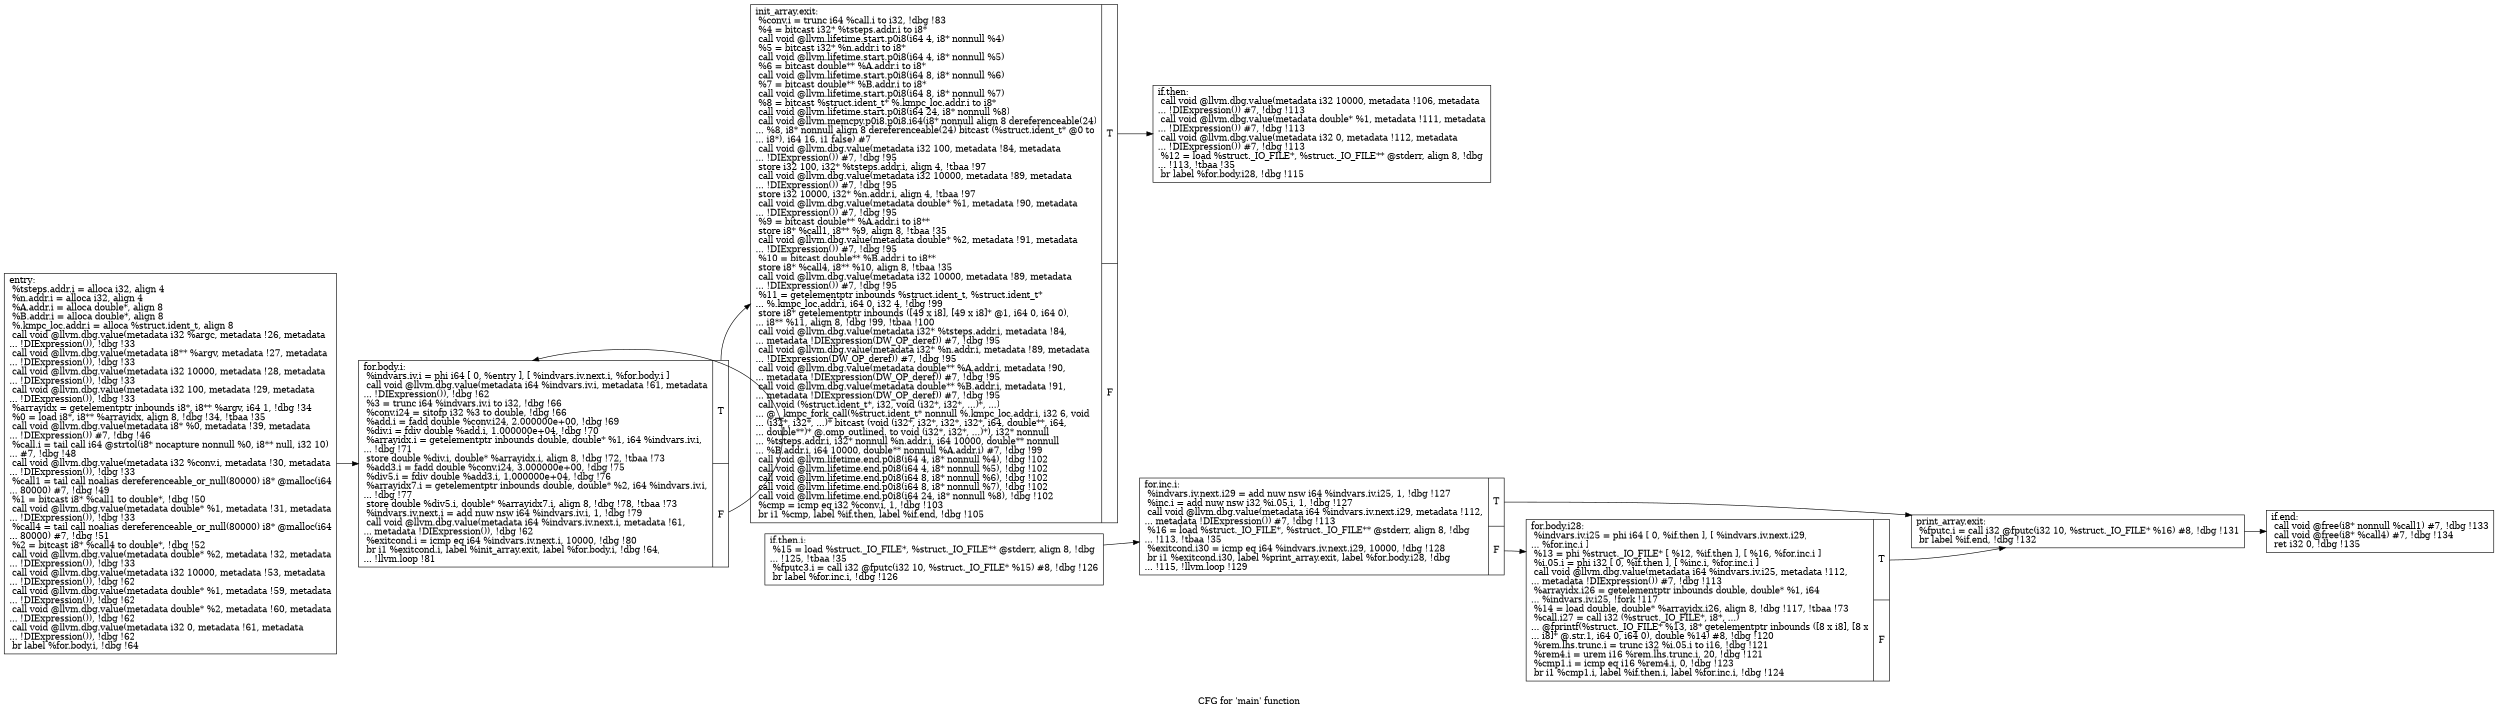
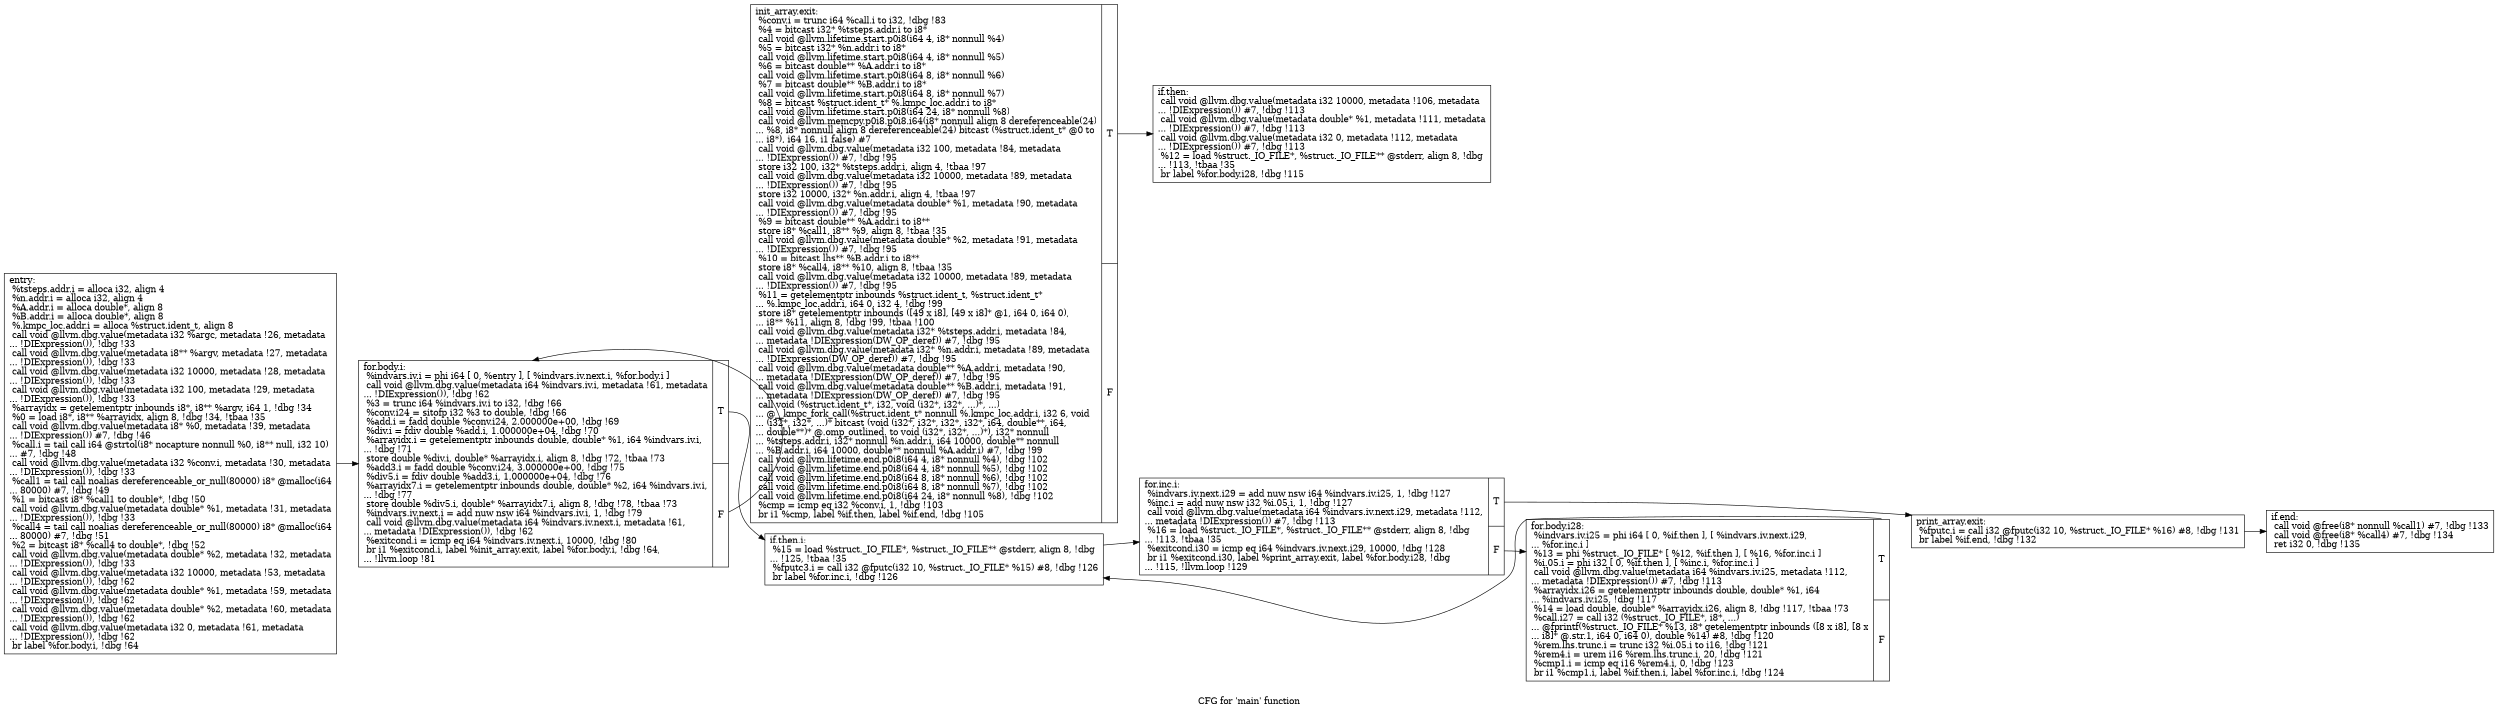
node "init_array.exit:": text "%10 = bitcast double** %B.addr.i to i8**" -> "%10 = bitcast lhs** %B.addr.i to i8**"
edge "for.body.i:" -> "init_array.exit:": now "for.body.i:" -> "if.then.i:"
edge "for.body.i28:" -> "print_array.exit:": now "for.body.i28:" -> "if.then.i:"
node "for.body.i28:": text "... %indvars.iv.i25, !fork !117" -> "... %indvars.iv.i25, !dbg !117"
